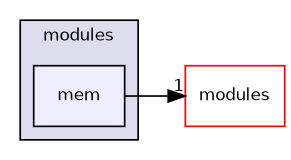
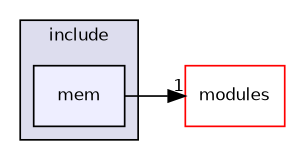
cluster "modules": label "modules" -> "include"
